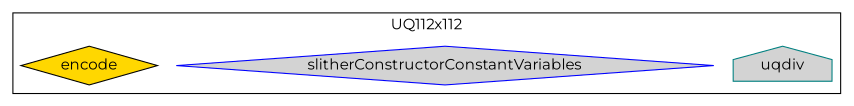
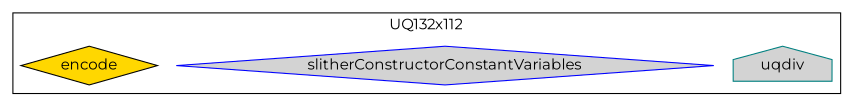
cluster "UQ112x112": label "UQ112x112" -> "UQ132x112"
